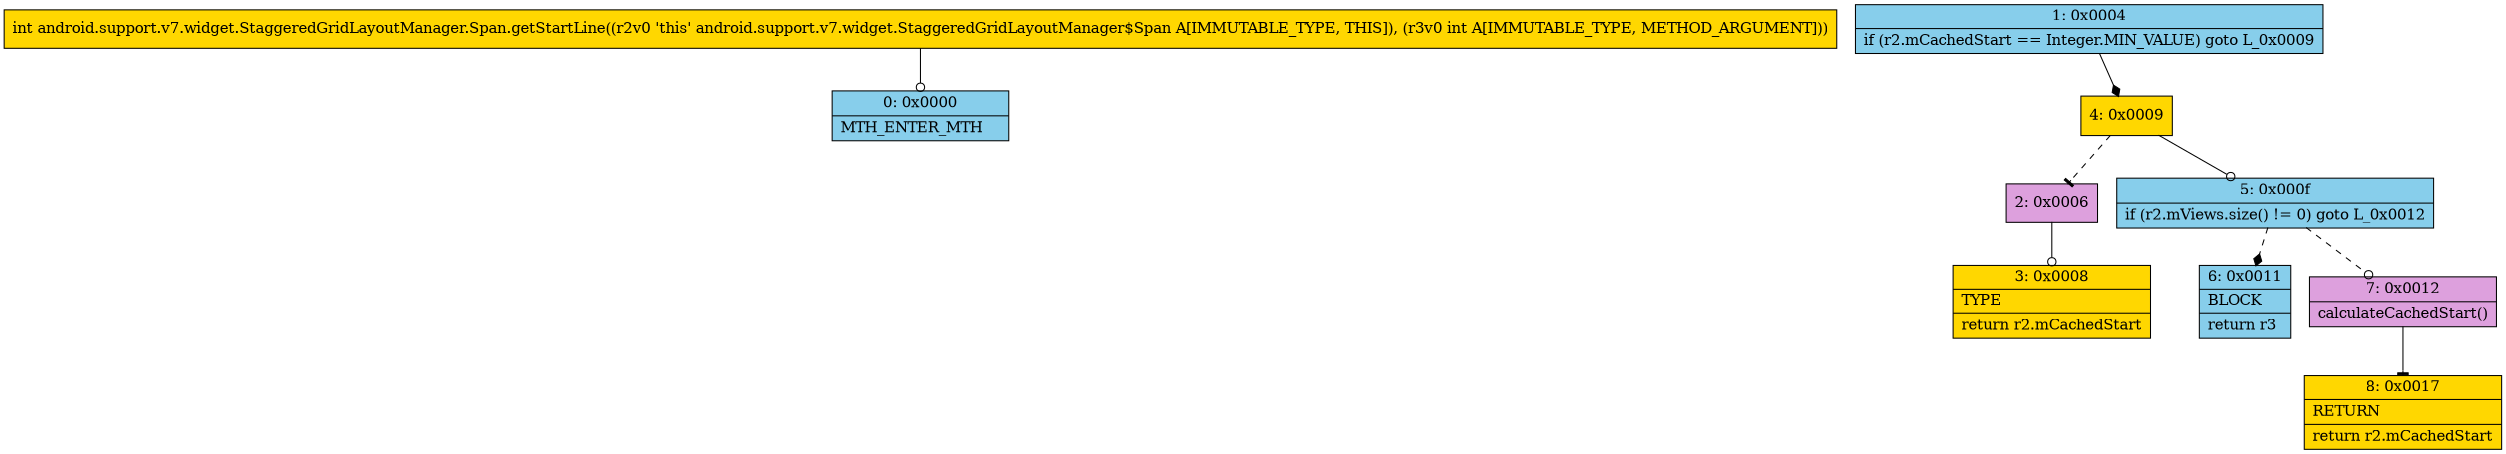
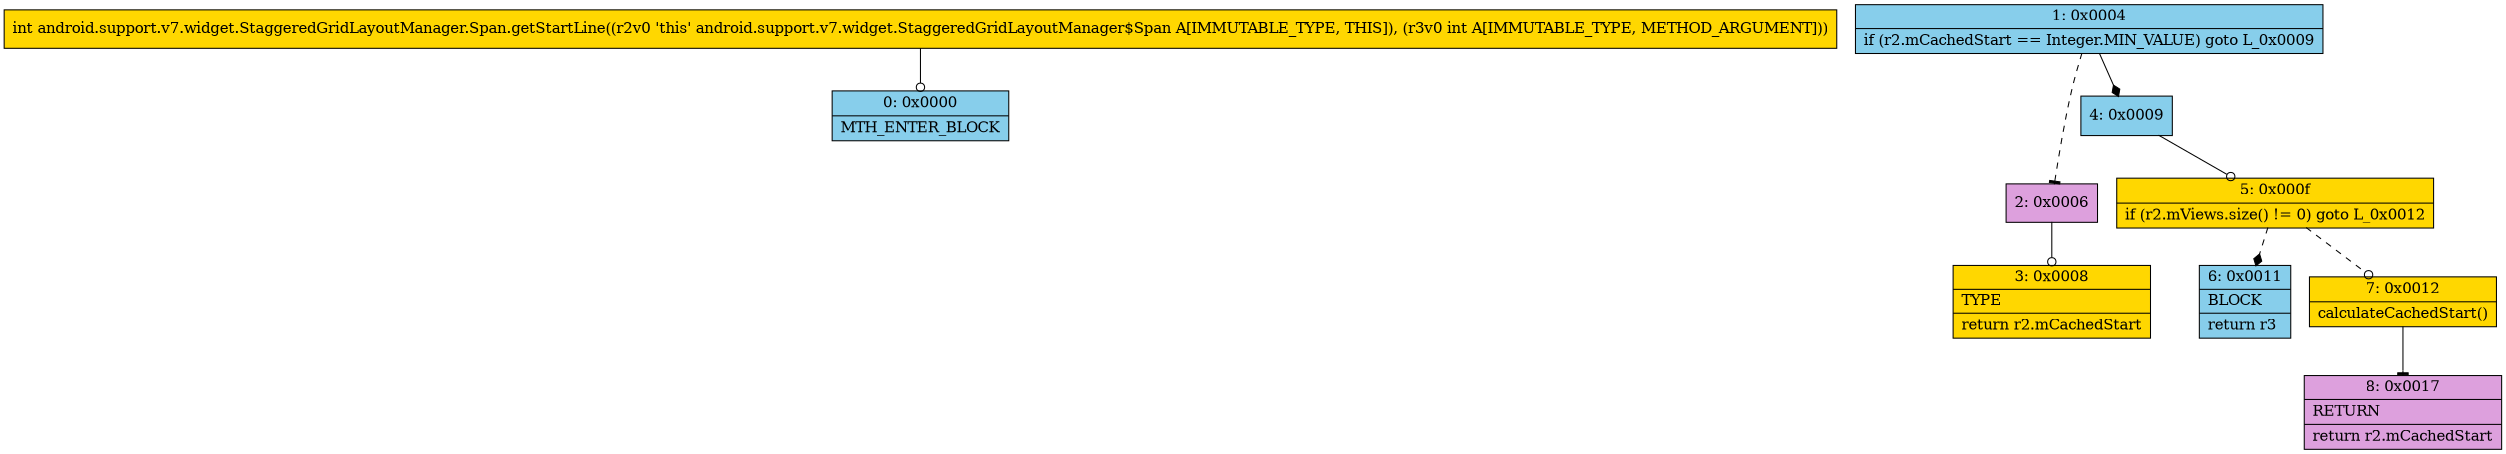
node "4: 0x0009": fillcolor gold -> skyblue
node "0: 0x0000": text "MTH_ENTER_MTH" -> "MTH_ENTER_BLOCK"
edge "4: 0x0009" -> "2: 0x0006": now "1: 0x0004" -> "2: 0x0006"
node "5: 0x000f": fillcolor skyblue -> gold
node "7: 0x0012": fillcolor plum -> gold
node "8: 0x0017": fillcolor gold -> plum
